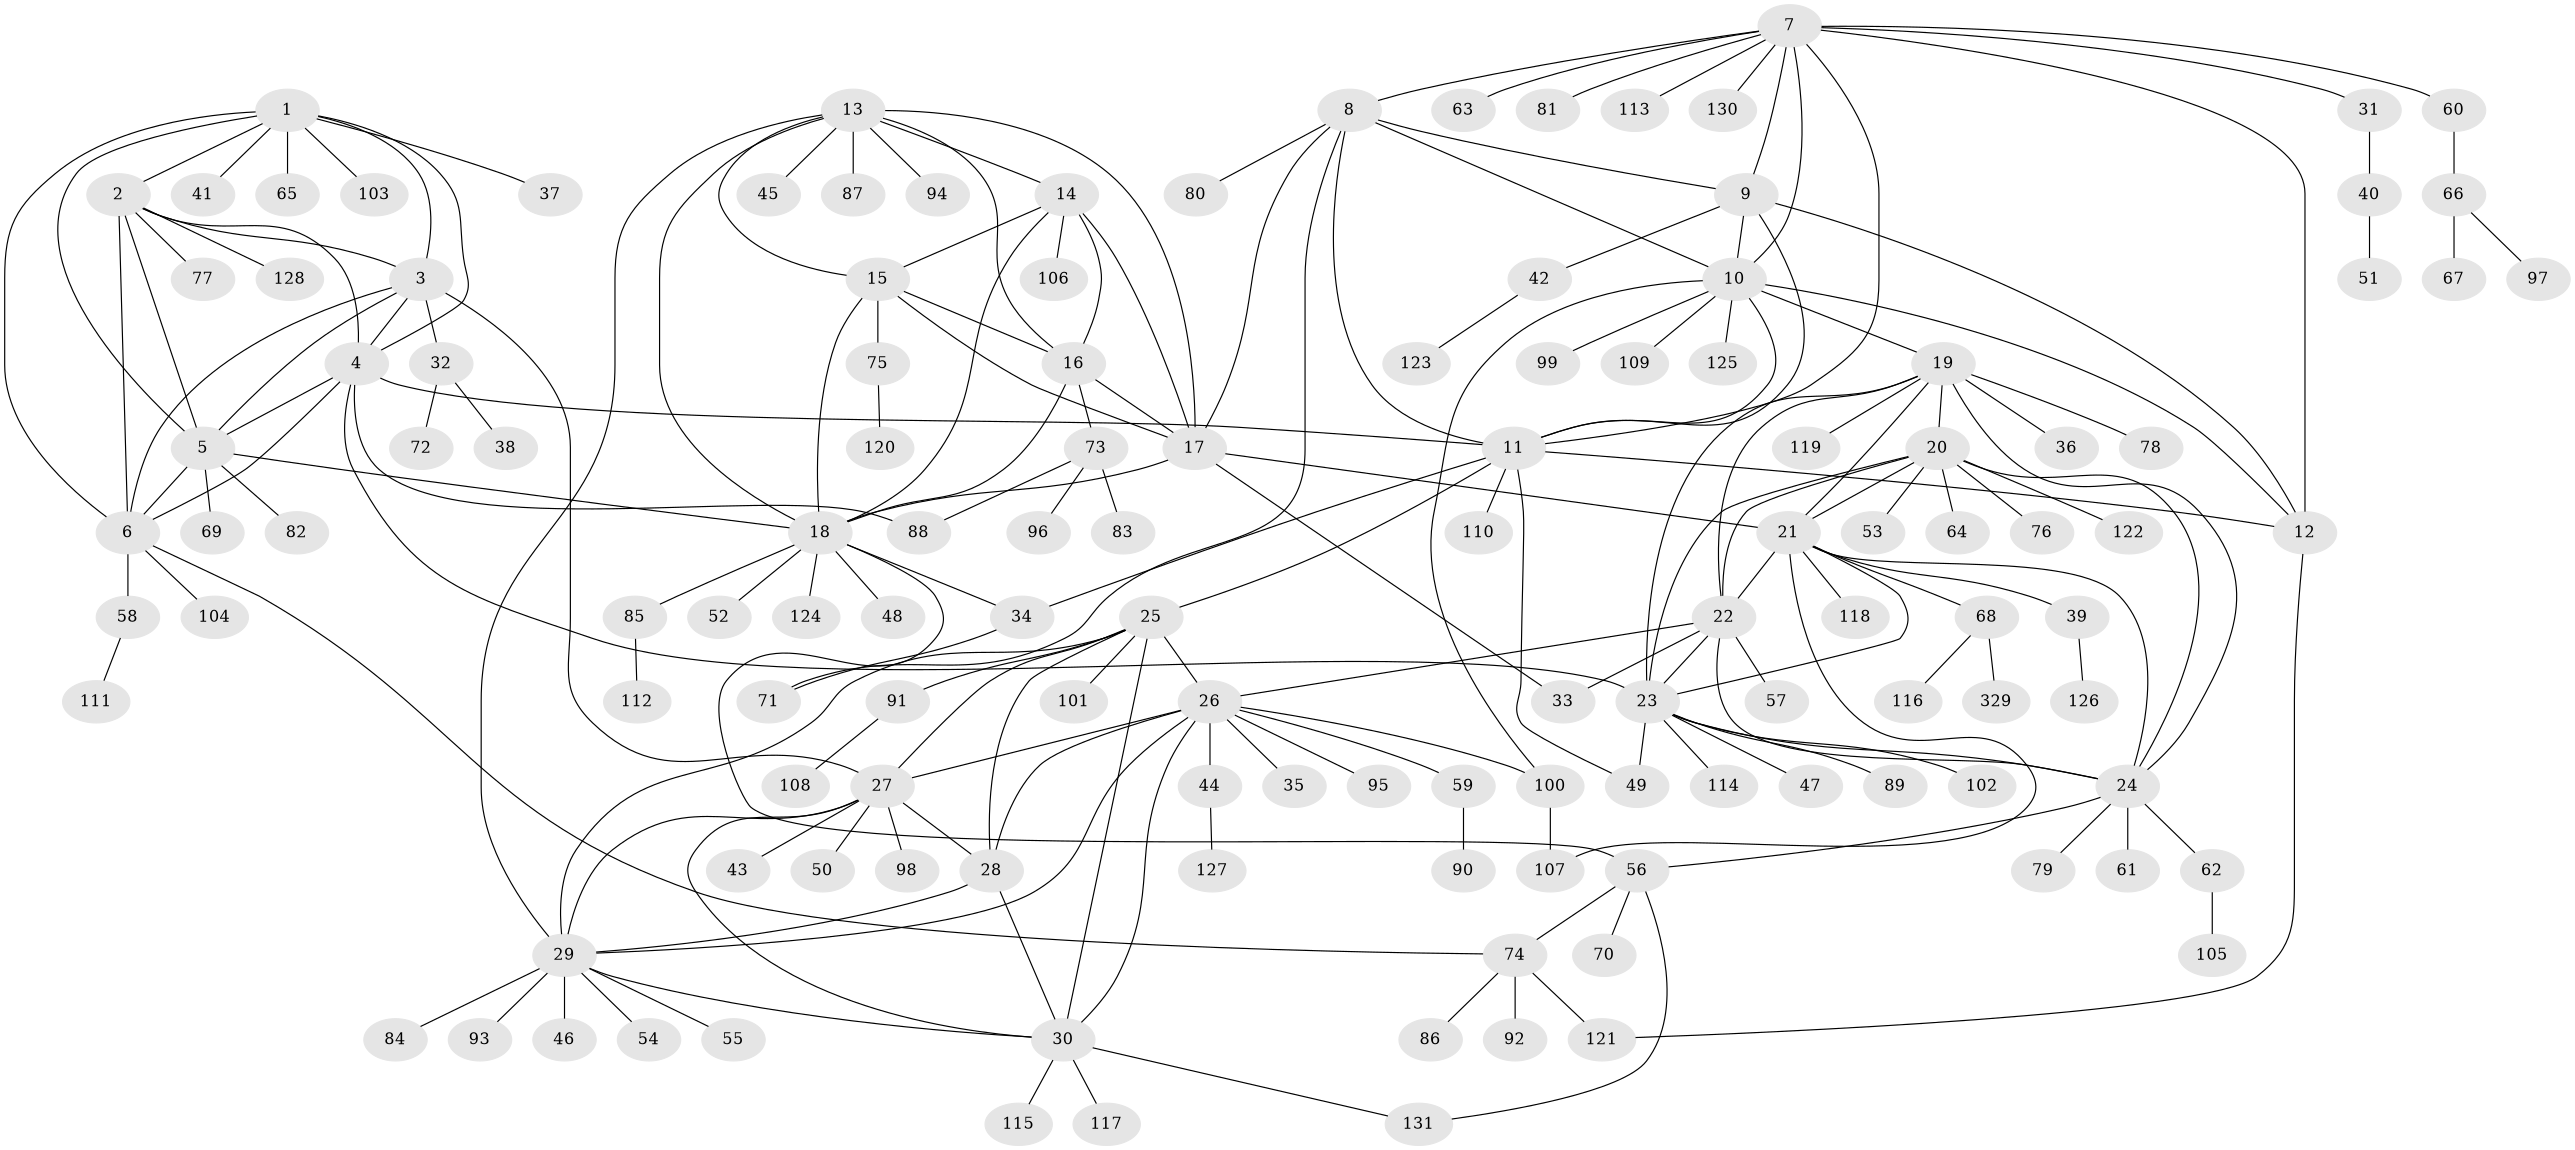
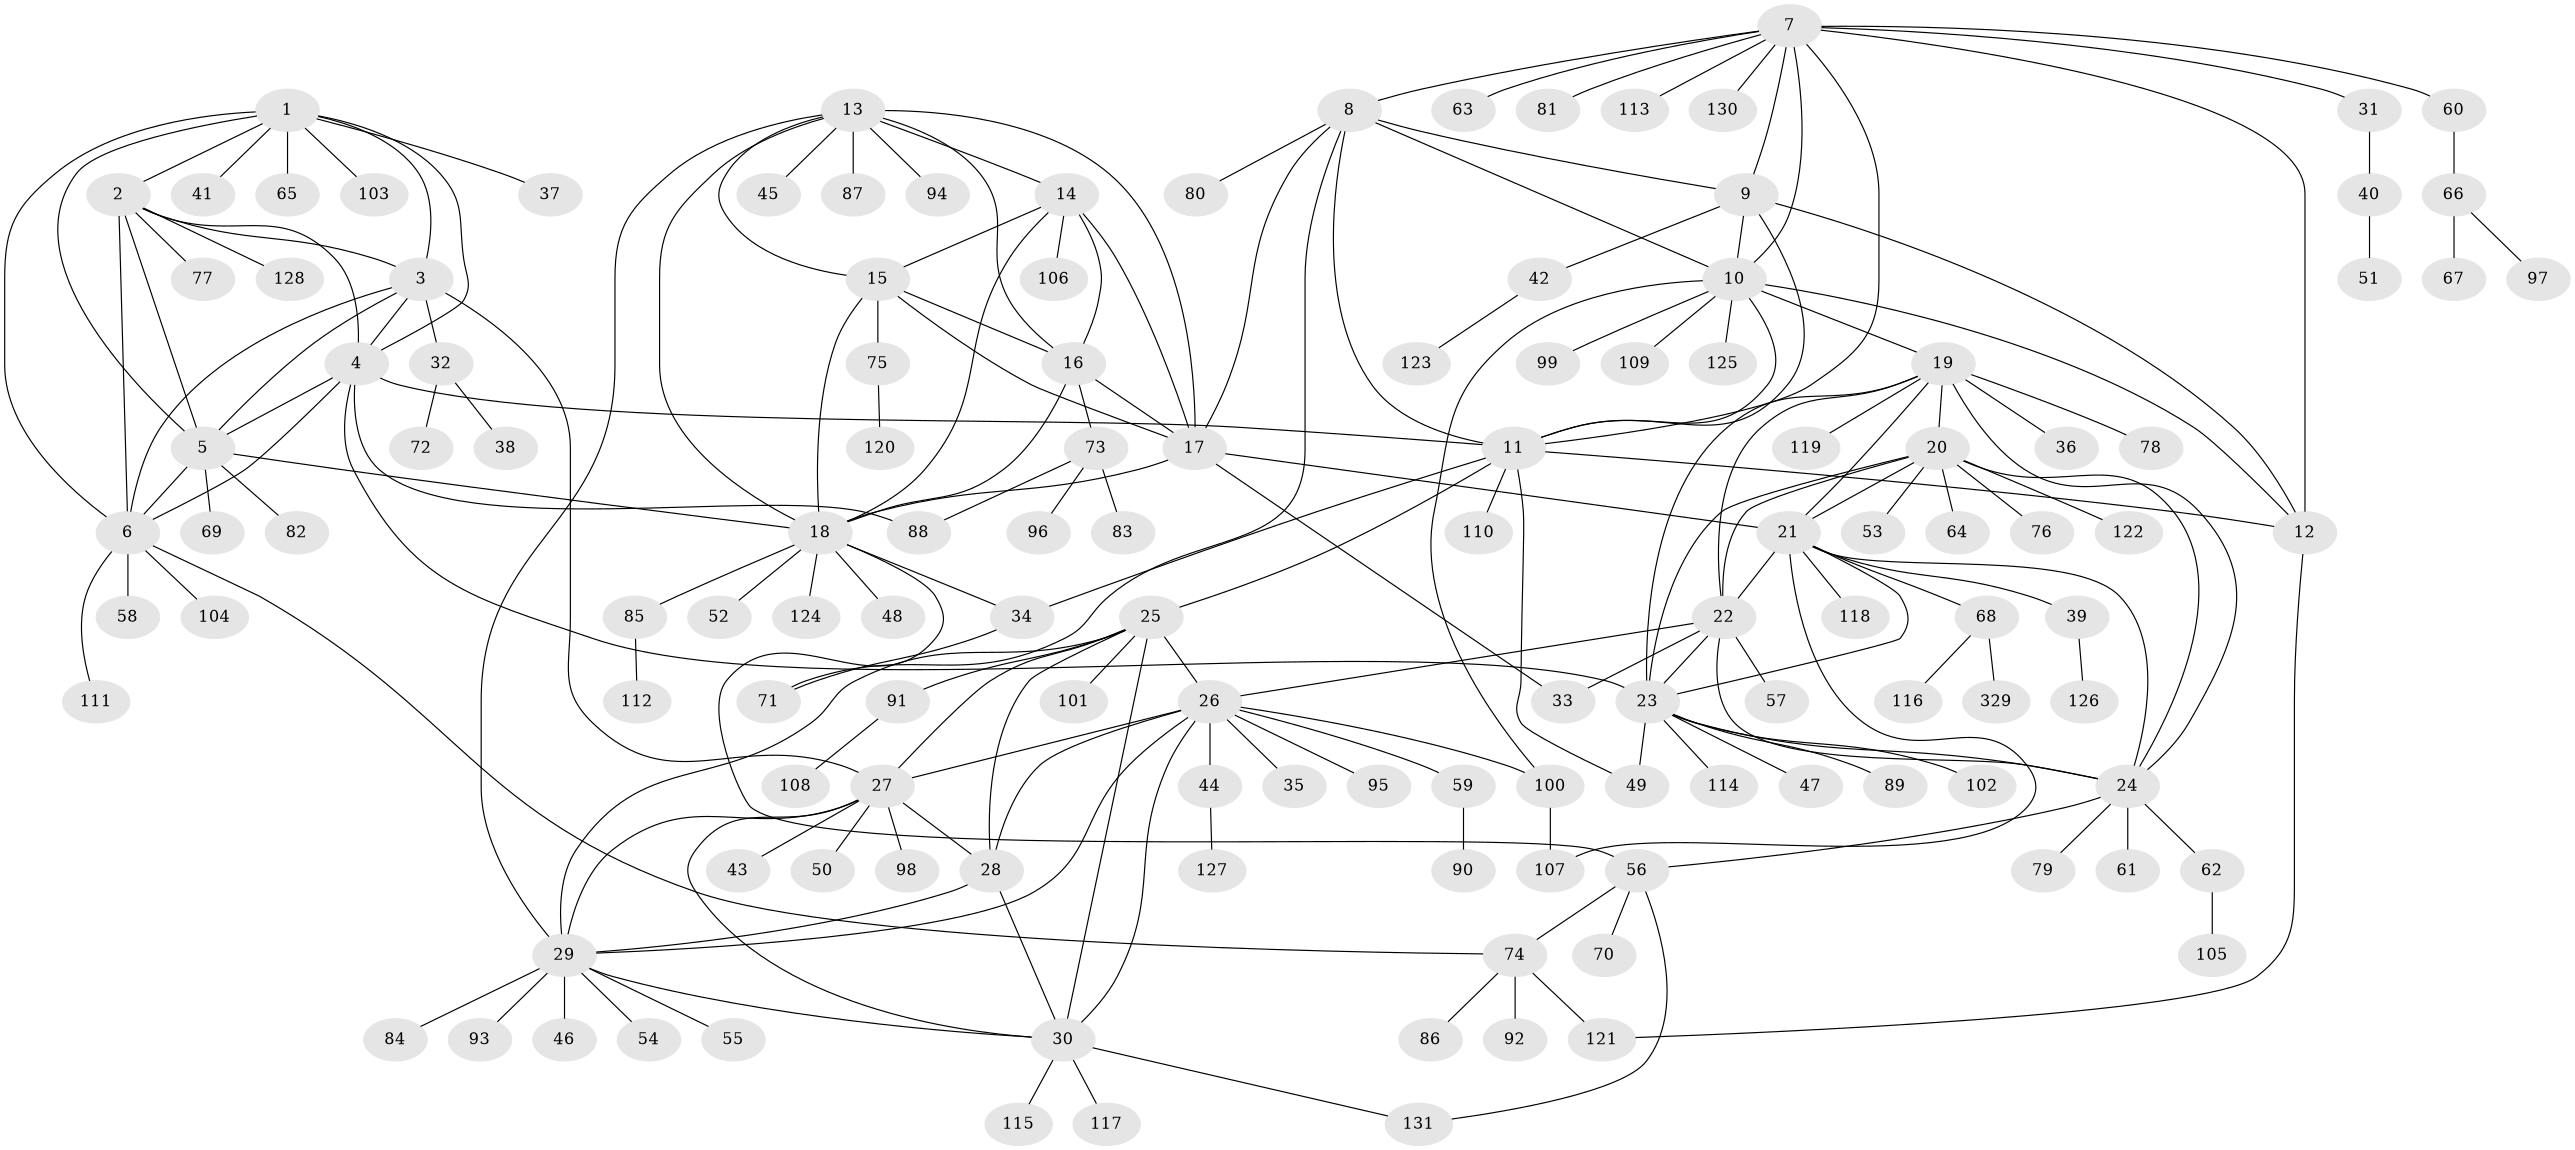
edge "58" -- "111": now "6" -- "111"
